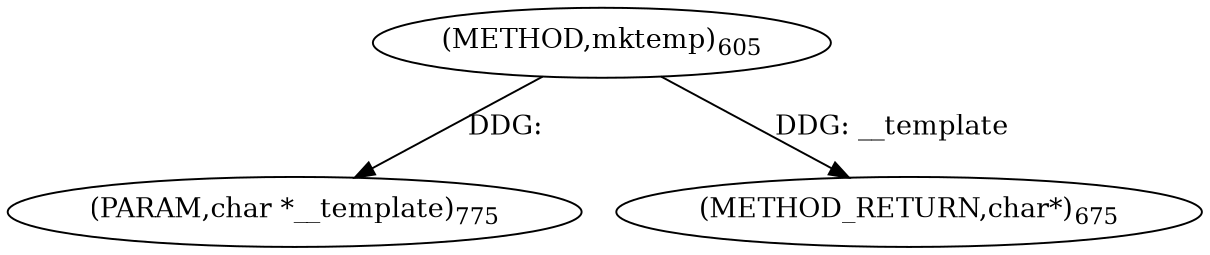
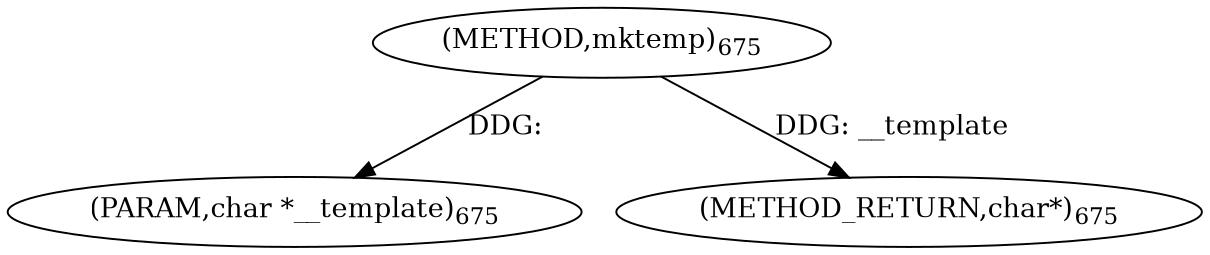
node "(METHOD,mktemp)": text "605" -> "675"
node "(PARAM,char *__template)": text "775" -> "675"
